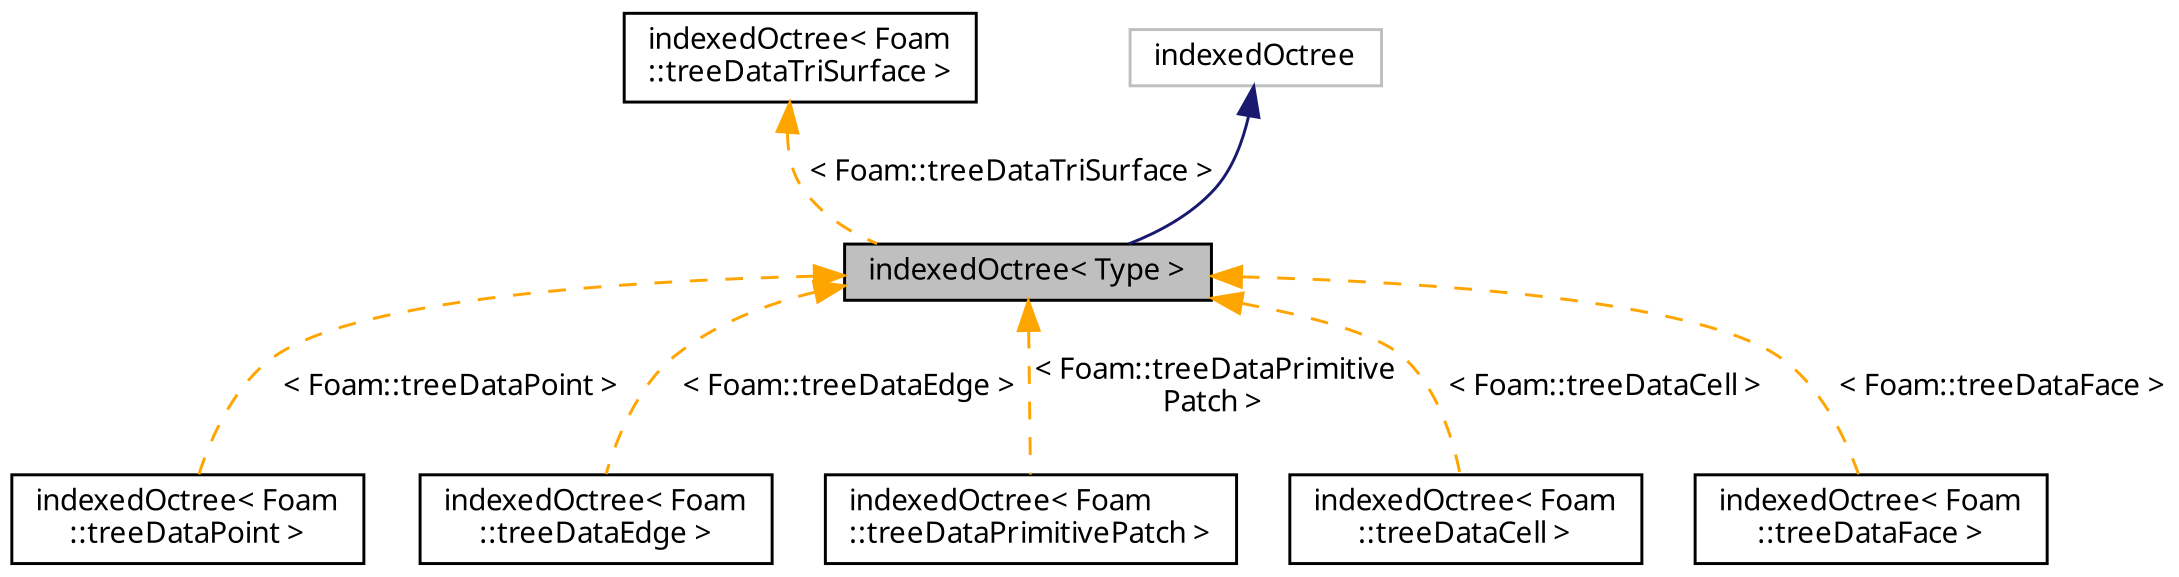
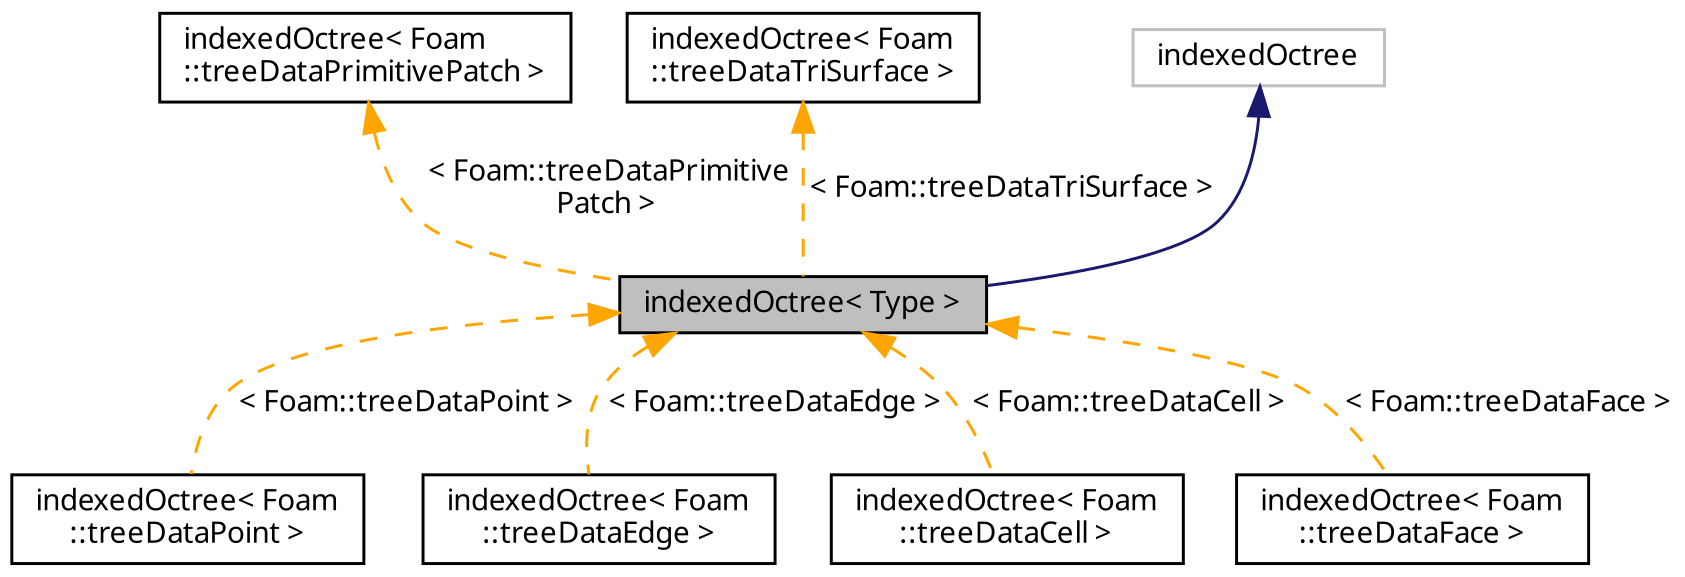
edge "indexedOctree< Foam ::treeDataPrimitivePatch >" -> "indexedOctree< Type >": reversed
